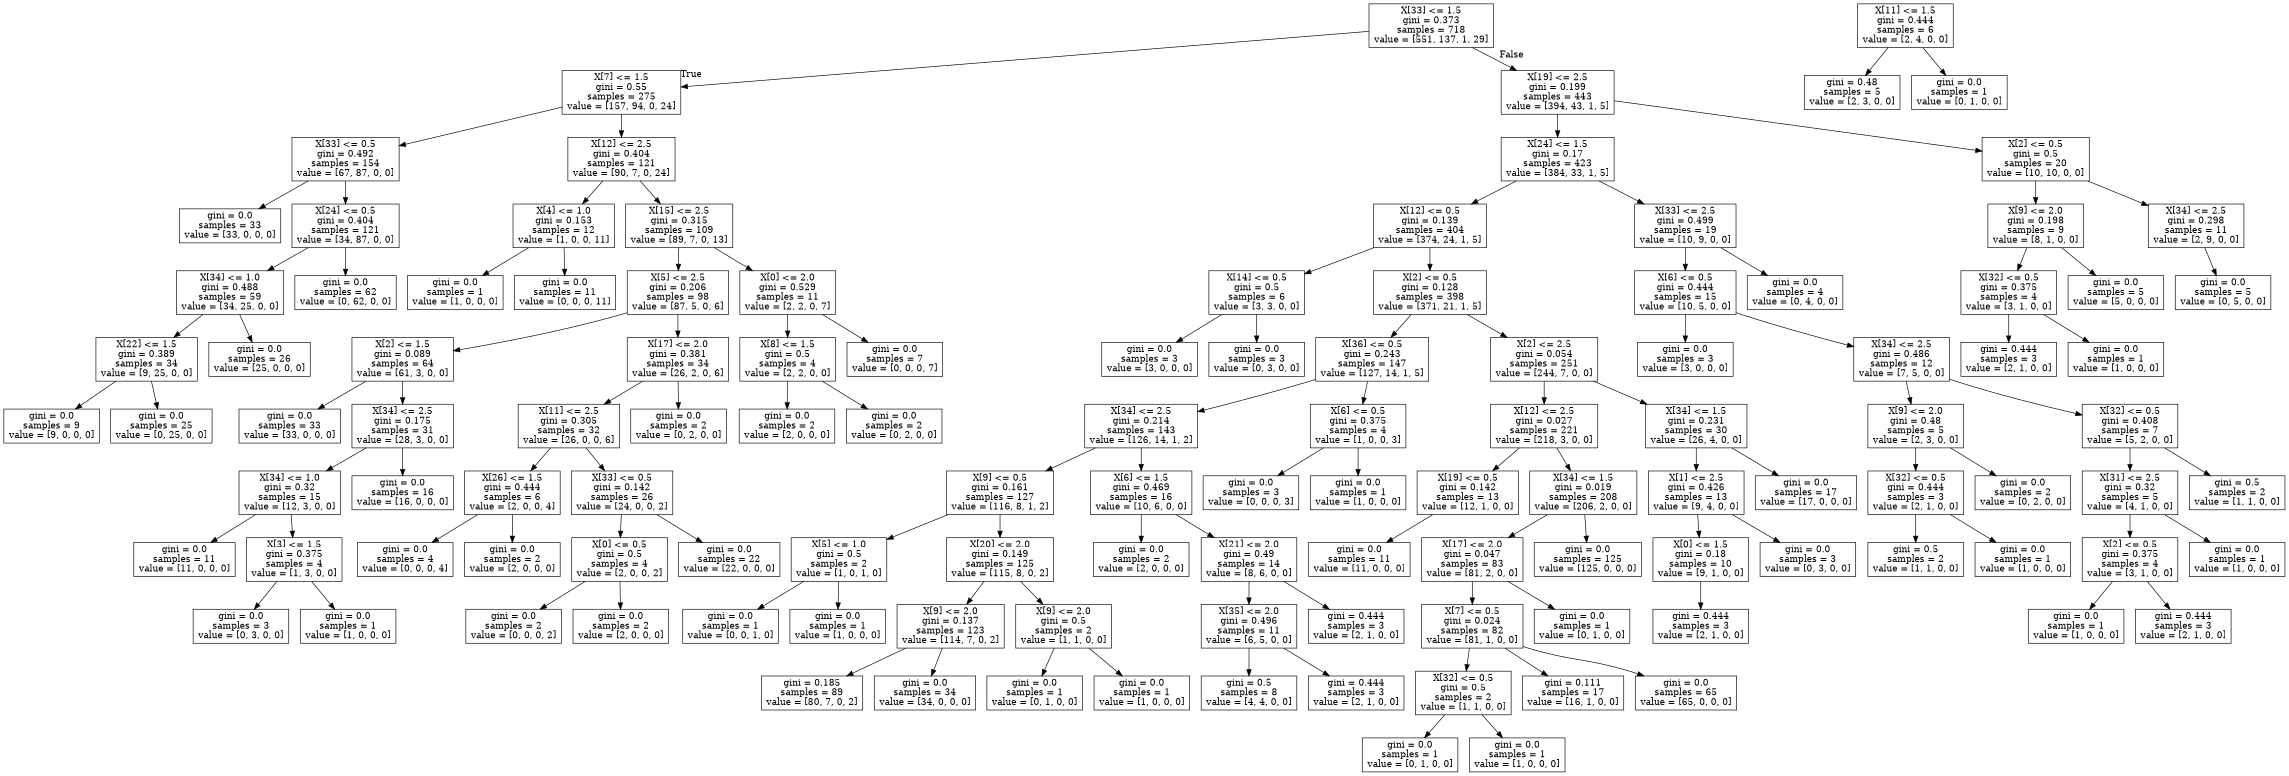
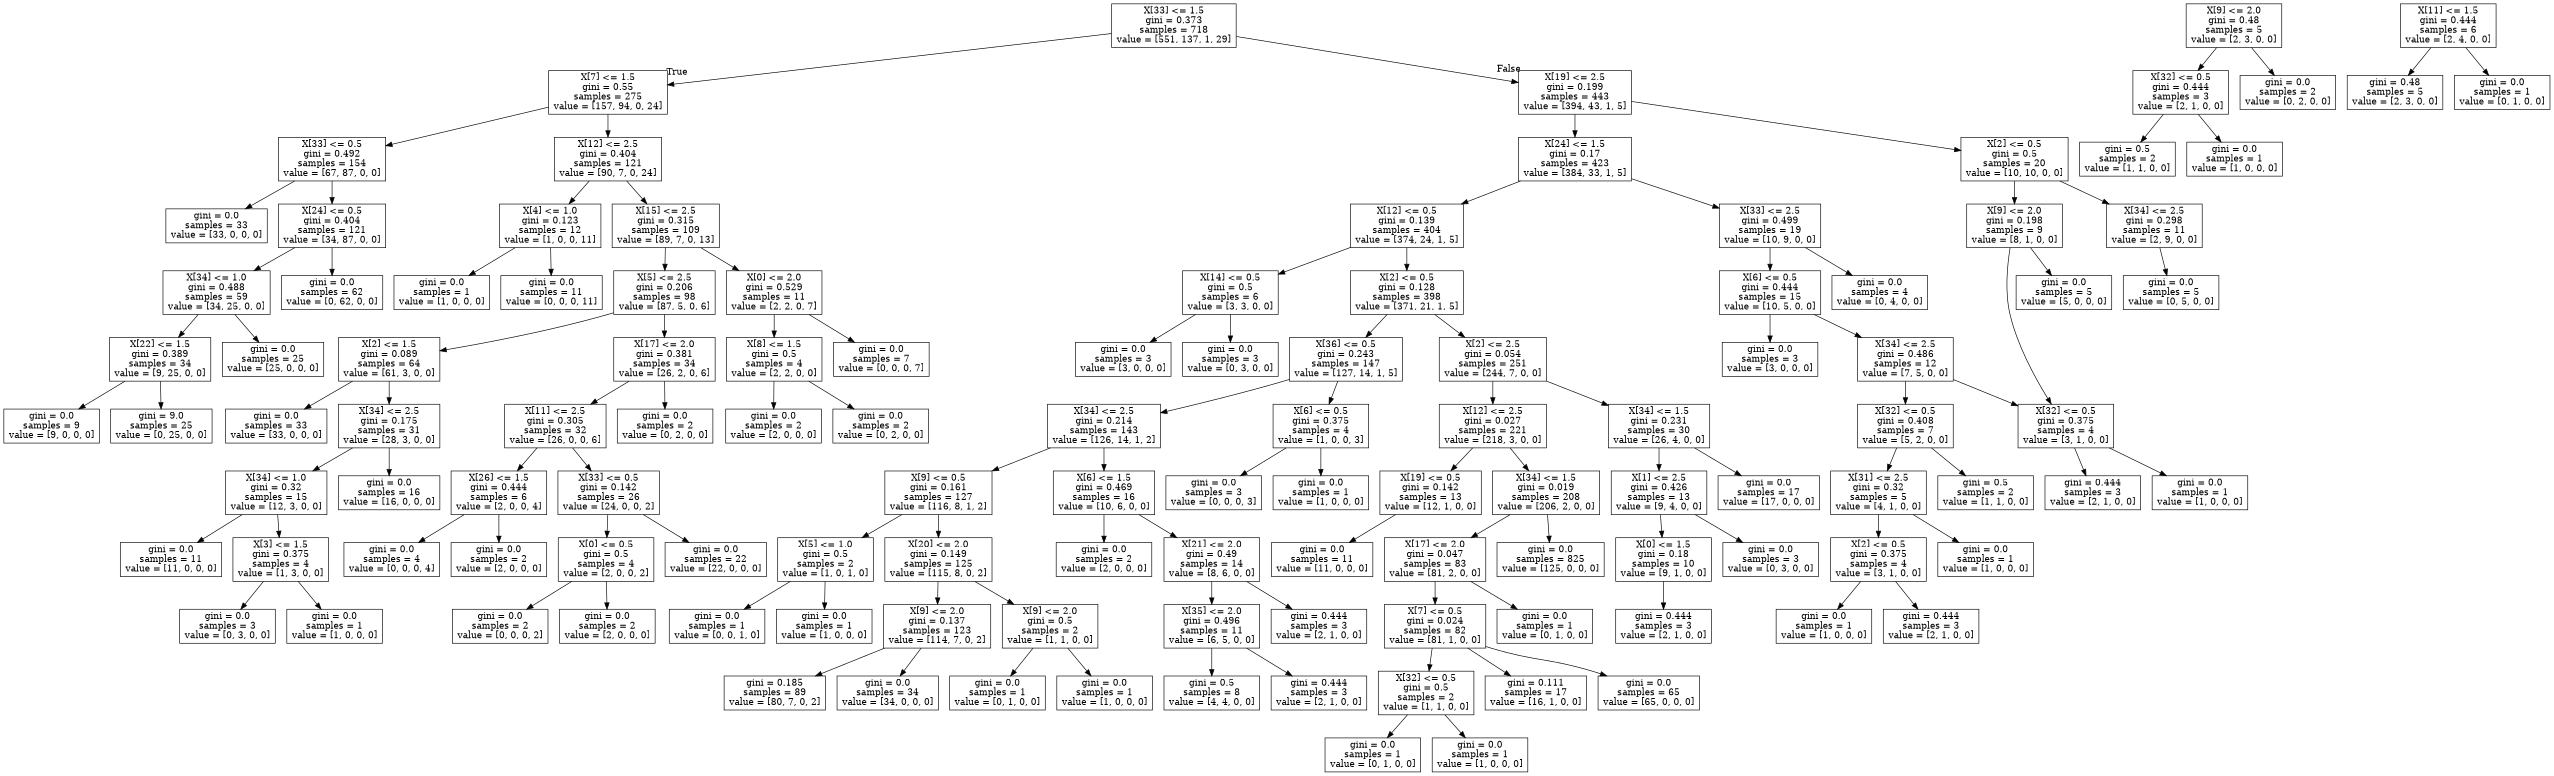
node "X[4] <= 1.0 gini = 0.153 samples = 12 value = [1, 0, 0, 11]": label "X[4] <= 1.0 gini = 0.153 samples = 12 value = [1, 0, 0, 11]" -> "X[4] <= 1.0 gini = 0.123 samples = 12 value = [1, 0, 0, 11]"
node "gini = 0.0 samples = 26 value = [25, 0, 0, 0]": label "gini = 0.0 samples = 26 value = [25, 0, 0, 0]" -> "gini = 0.0 samples = 25 value = [25, 0, 0, 0]"
edge "X[34] <= 2.5 gini = 0.486 samples = 12 value = [7, 5, 0, 0]" -> "X[9] <= 2.0 gini = 0.48 samples = 5 value = [2, 3, 0, 0]": now "X[34] <= 2.5 gini = 0.486 samples = 12 value = [7, 5, 0, 0]" -> "X[32] <= 0.5 gini = 0.375 samples = 4 value = [3, 1, 0, 0]"
node "gini = 0.0 samples = 25 value = [0, 25, 0, 0]": label "gini = 0.0 samples = 25 value = [0, 25, 0, 0]" -> "gini = 9.0 samples = 25 value = [0, 25, 0, 0]"
node "gini = 0.0 samples = 125 value = [125, 0, 0, 0]": label "gini = 0.0 samples = 125 value = [125, 0, 0, 0]" -> "gini = 0.0 samples = 825 value = [125, 0, 0, 0]"
